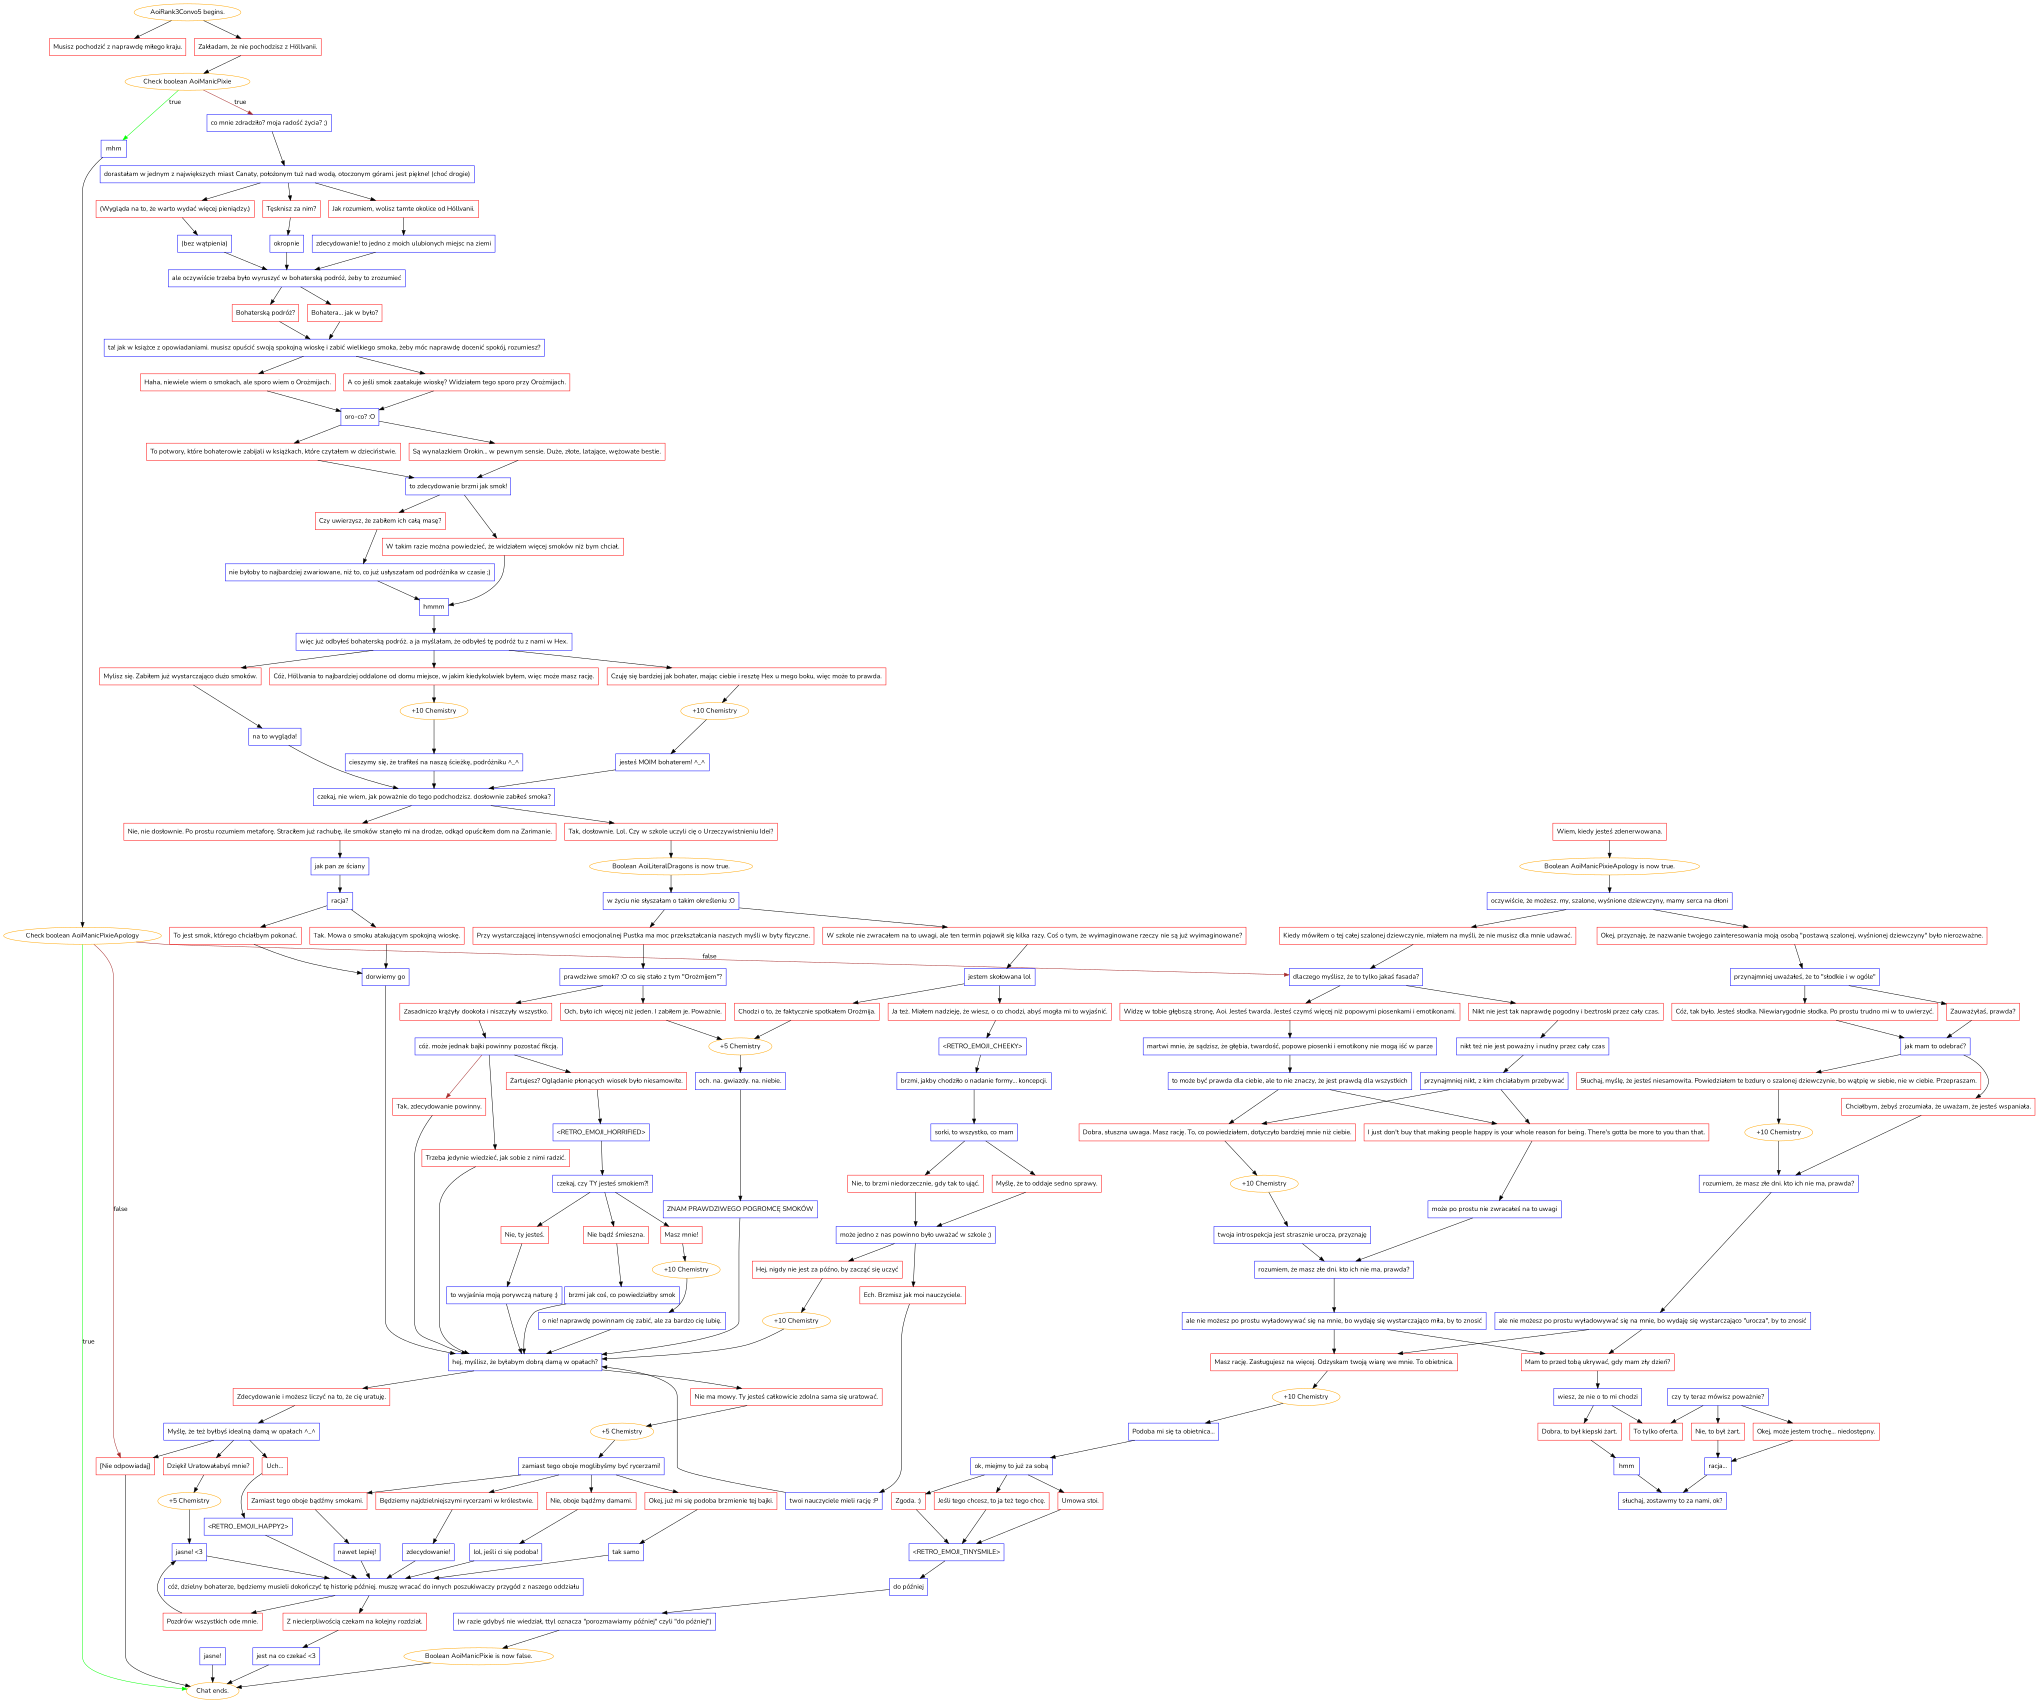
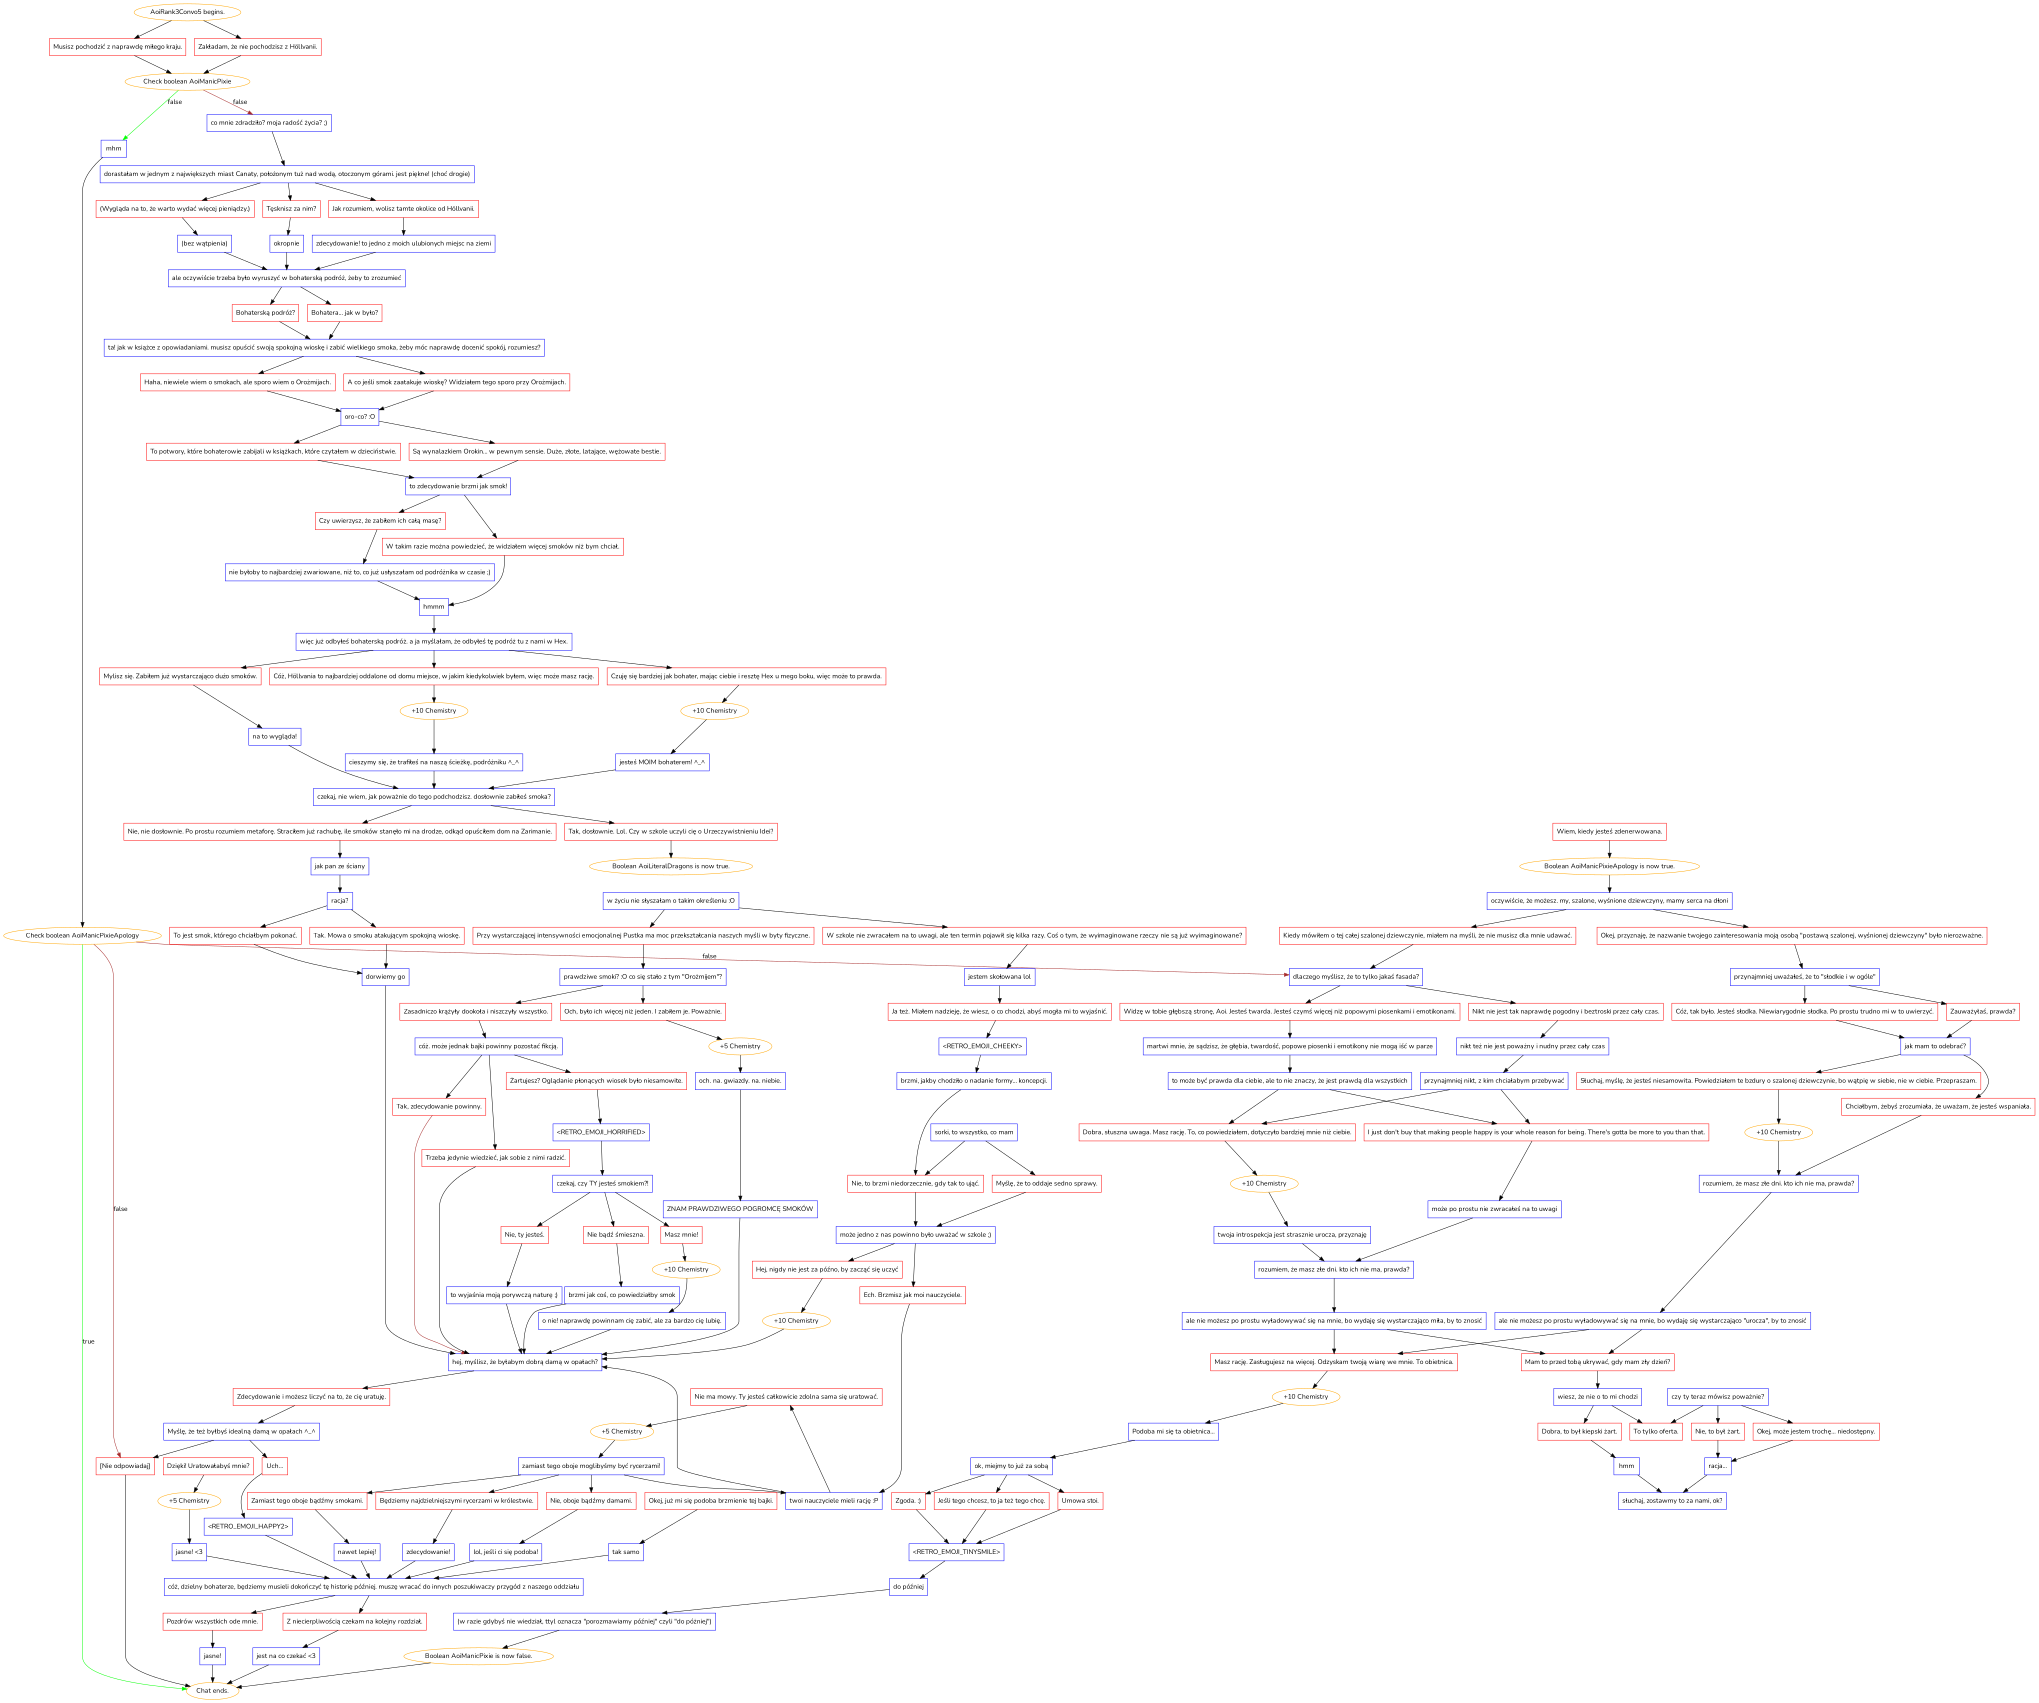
edge "Musisz pochodzić z naprawdę miłego kraju." -> "Check boolean AoiManicPixie": added
edge "Check boolean AoiManicPixie" -> "mhm": label "true" -> "false"
edge "Check boolean AoiManicPixie" -> "co mnie zdradziło? moja radość życia? ;)": label "true" -> "false"
edge "Boolean AoiLiteralDragons is now true." -> "w życiu nie słyszałam o takim określeniu :O": removed
node "Chodzi o to, że faktycznie spotkałem Orożmija.": removed
edge "cóż. może jednak bajki powinny pozostać fikcją." -> "Tak, zdecydowanie powinny.": color brown -> black
edge "brzmi, jakby chodziło o nadanie formy... koncepcji." -> "sorki, to wszystko, co mam": now "brzmi, jakby chodziło o nadanie formy... koncepcji." -> "Nie, to brzmi niedorzecznie, gdy tak to ująć."
edge "Tak, zdecydowanie powinny." -> "hej, myślisz, że byłabym dobrą damą w opałach?": color black -> brown
edge "hej, myślisz, że byłabym dobrą damą w opałach?" -> "Nie ma mowy. Ty jesteś całkowicie zdolna sama się uratować.": now "twoi nauczyciele mieli rację :P" -> "Nie ma mowy. Ty jesteś całkowicie zdolna sama się uratować."
edge "Myślę, że też byłbyś idealną damą w opałach ^_^" -> "Dzięki! Uratowałabyś mnie?": removed
edge "zamiast tego oboje moglibyśmy być rycerzami!" -> "Okej, już mi się podoba brzmienie tej bajki.": now "zamiast tego oboje moglibyśmy być rycerzami!" -> "twoi nauczyciele mieli rację :P"
edge "Pozdrów wszystkich ode mnie." -> "jasne! <3": now "Pozdrów wszystkich ode mnie." -> "jasne!"
